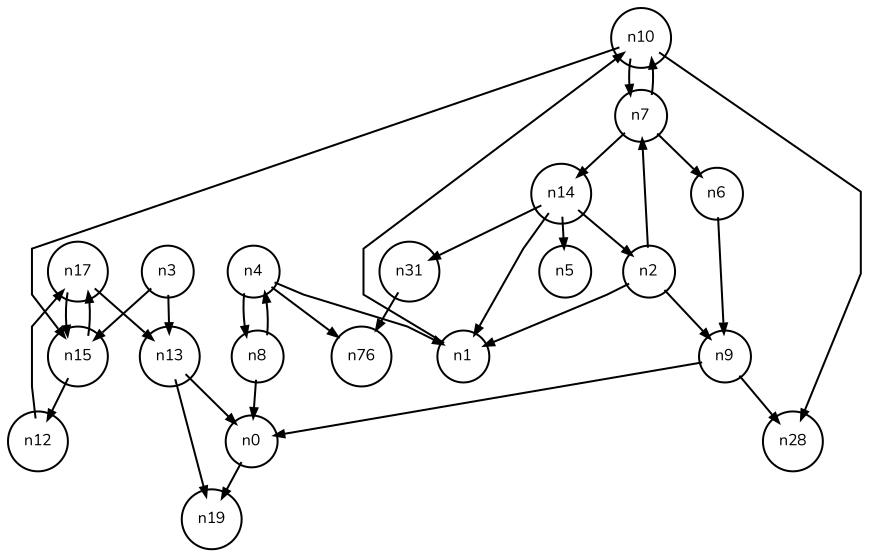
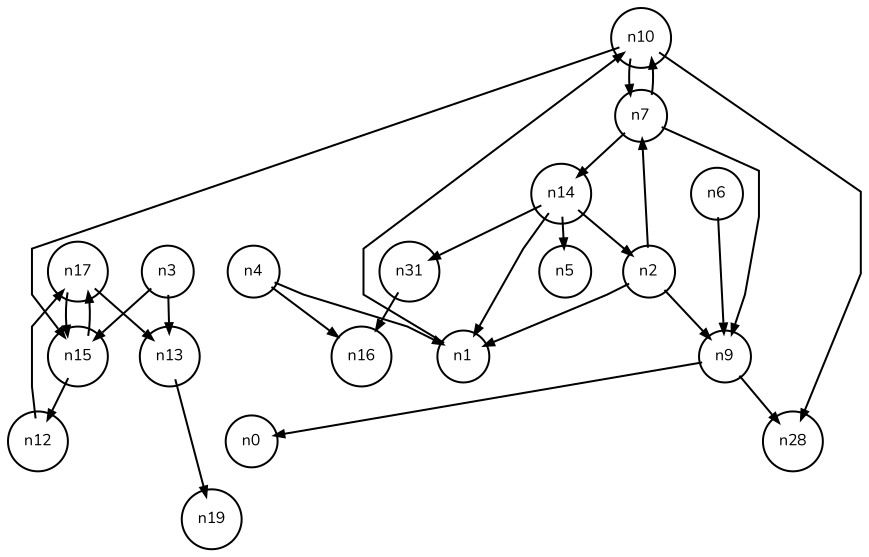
edge "n7" -> "n6": now "n7" -> "n9"
node "n8": removed
node "n76": label "n76" -> "n16"
edge "n13" -> "n0": removed
edge "n0" -> "n19": removed
